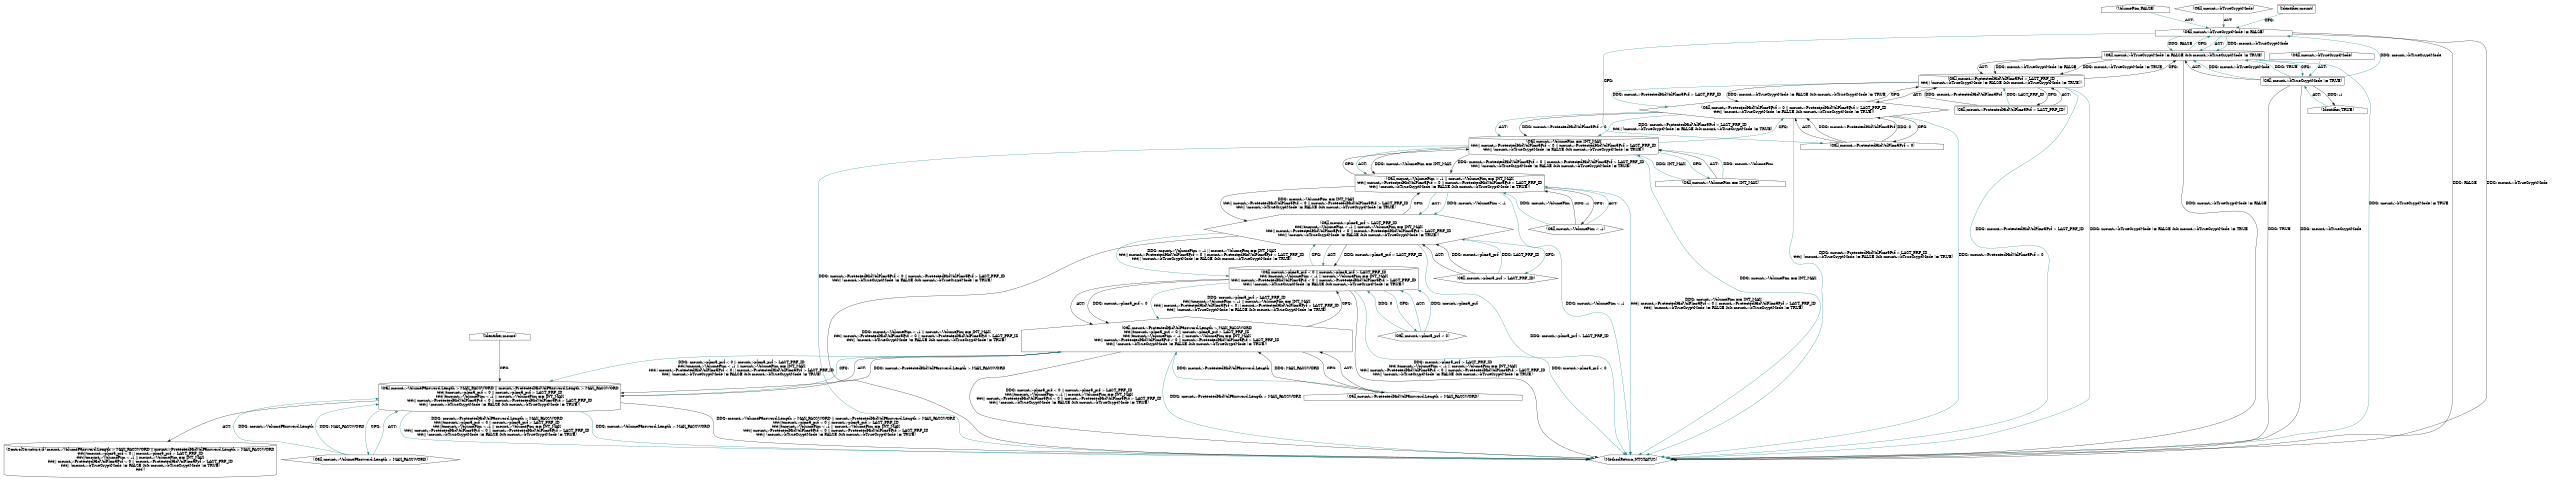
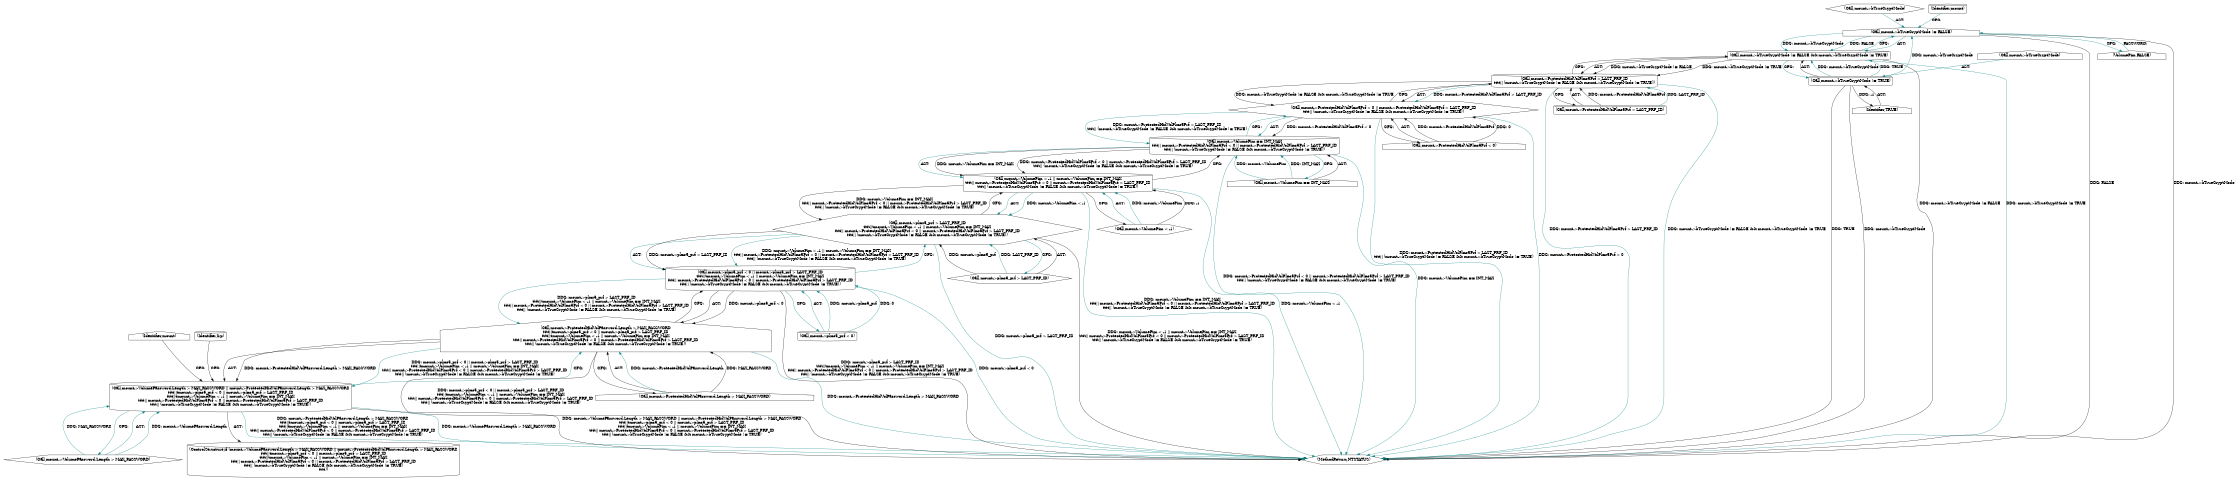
edge "(VolumePim,FALSE)" -> "(Call,mount->bTrueCryptMode != FALSE)": label "AST: " -> "PASSWORD: "
edge "(Call,mount->bTrueCryptMode != FALSE)" -> "(Call,mount->ProtectedHidVolPkcs5Prf < 0)": now "(Call,mount->bTrueCryptMode != FALSE)" -> "(VolumePim,FALSE)"
edge "(Identifier,TRUE)" -> "(Call,mount->bTrueCryptMode != TRUE)": color teal -> black
node "(Identifier,Irp)": added
node "(Call,mount->pkcs5_prf < 0)": shape hexagon -> cylinder
